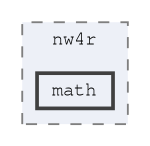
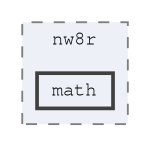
cluster "nw4r": label "nw4r" -> "nw8r"
